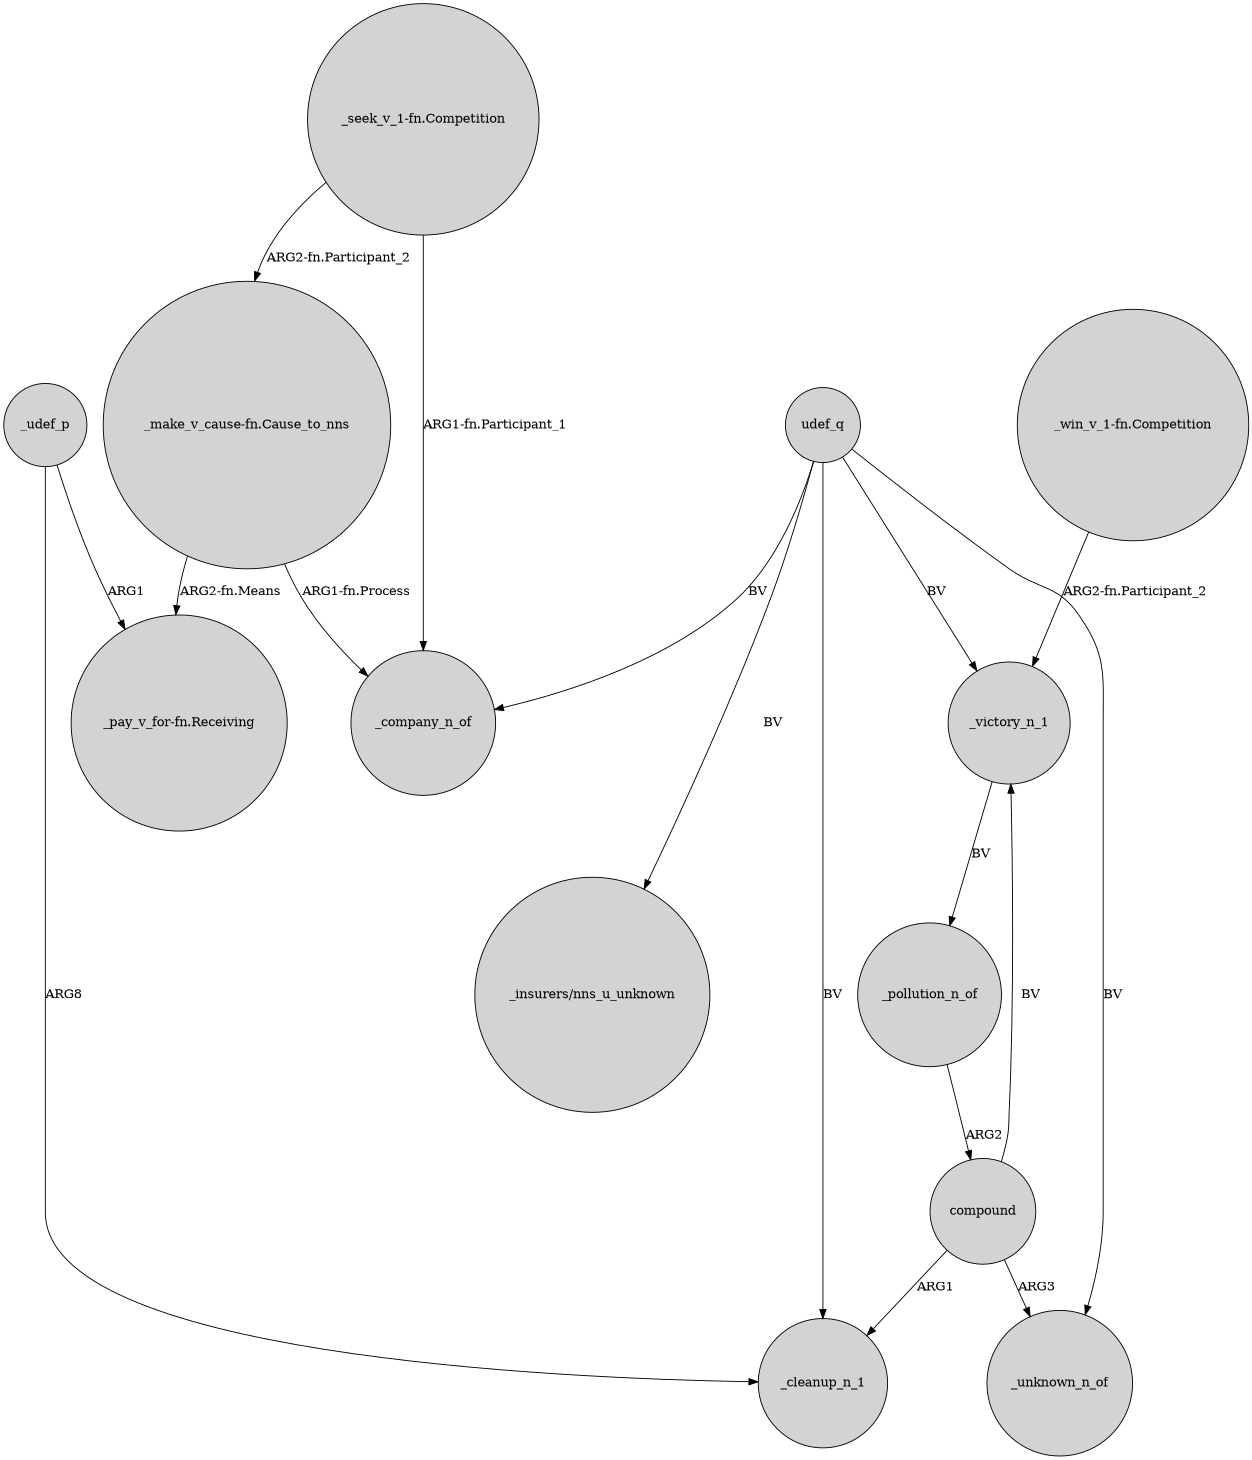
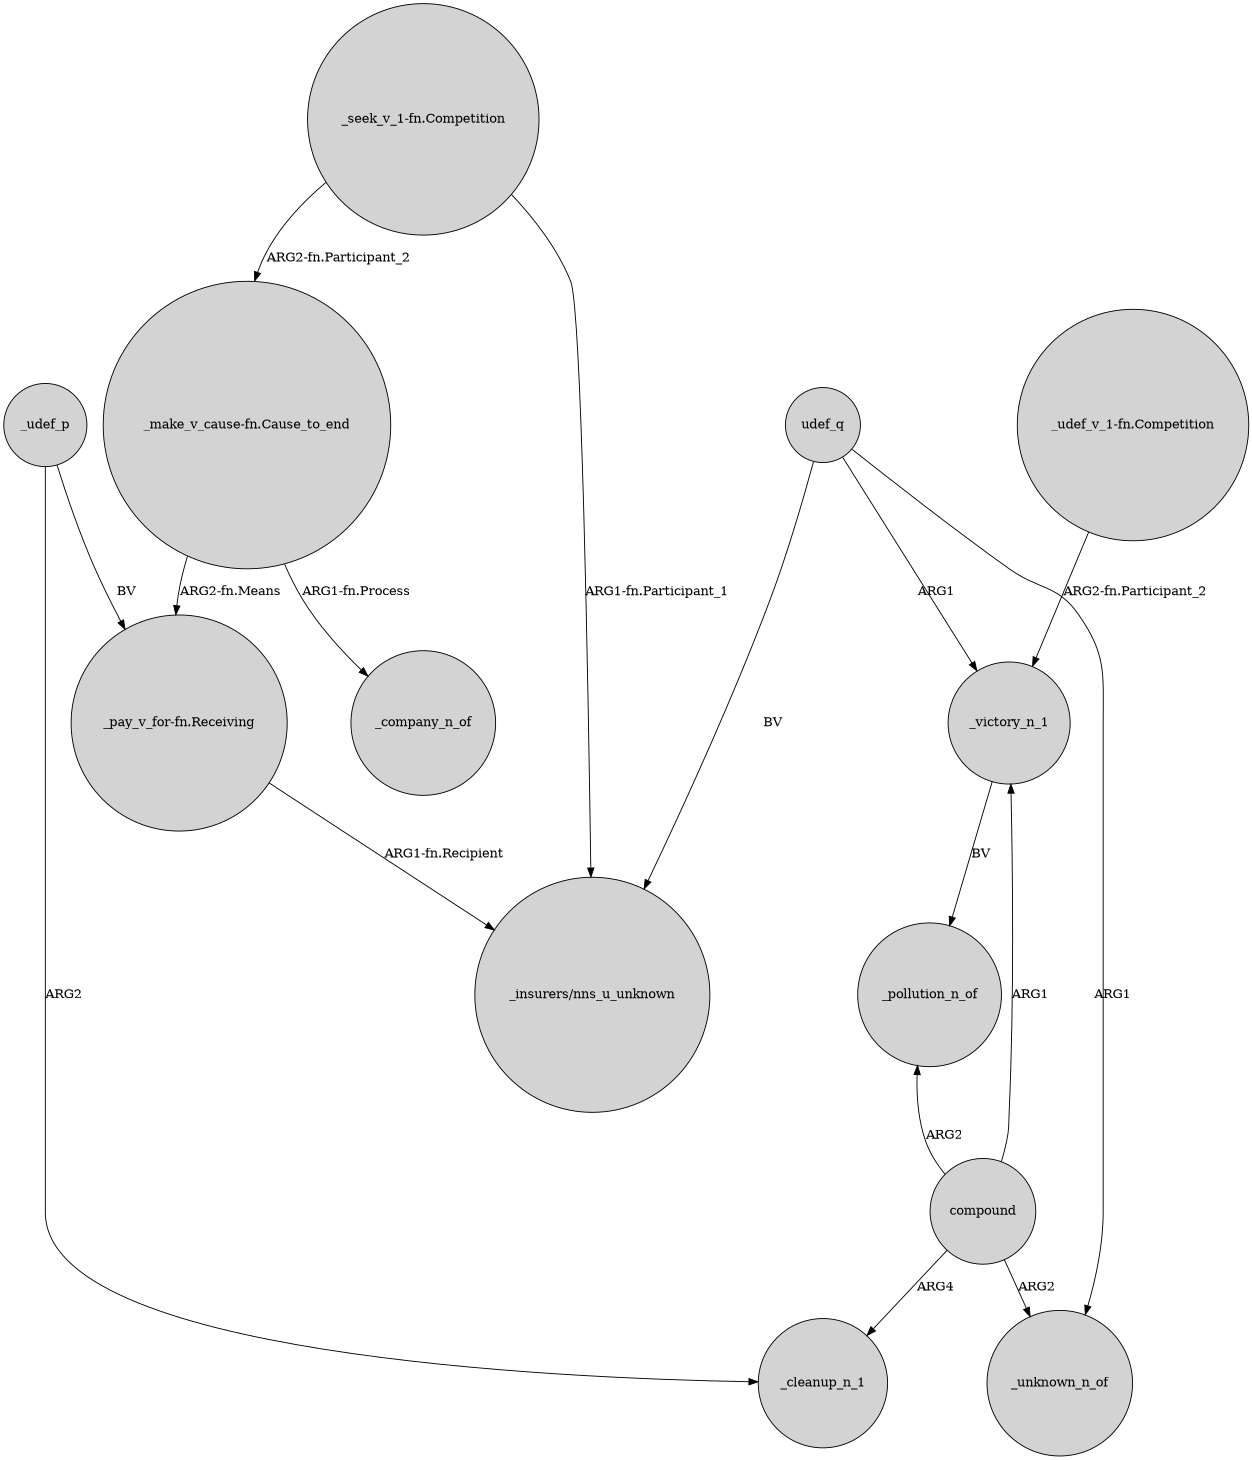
node "_make_v_cause-fn.Cause_to_nns": label "_make_v_cause-fn.Cause_to_nns" -> "_make_v_cause-fn.Cause_to_end"
node "_win_v_1-fn.Competition": label "_win_v_1-fn.Competition" -> "_udef_v_1-fn.Competition"
edge "_seek_v_1-fn.Competition" -> "_company_n_of": now "_seek_v_1-fn.Competition" -> "_insurers/nns_u_unknown"
edge "_udef_p" -> "_pay_v_for-fn.Receiving": label "ARG1" -> "BV"
edge "udef_q" -> "_victory_n_1": label "BV" -> "ARG1"
edge "udef_q" -> "_company_n_of": removed, label "BV"
edge "_pay_v_for-fn.Receiving" -> "_insurers/nns_u_unknown": added, label "ARG1-fn.Recipient"
edge "udef_q" -> "_cleanup_n_1": removed, label "BV"
edge "_udef_p" -> "_cleanup_n_1": label "ARG8" -> "ARG2"
edge "compound" -> "_victory_n_1": label "BV" -> "ARG1"
edge "udef_q" -> "_unknown_n_of": label "BV" -> "ARG1"
edge "_pollution_n_of" -> "compound": reversed
edge "compound" -> "_cleanup_n_1": label "ARG1" -> "ARG4"
edge "compound" -> "_unknown_n_of": label "ARG3" -> "ARG2"
